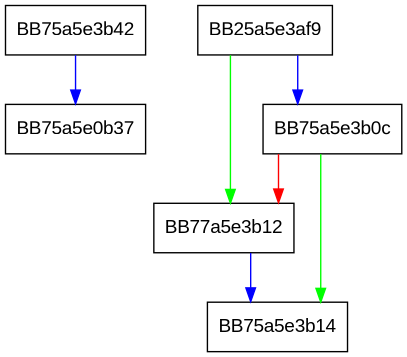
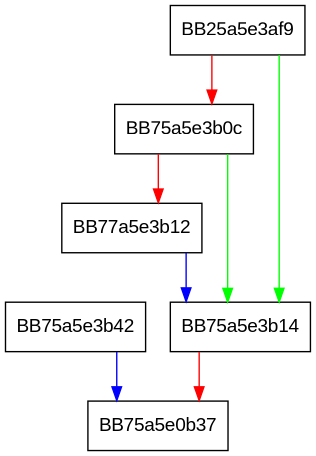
edge "BB25a5e3af9" -> "BB75a5e3b0c": color blue -> red
edge "BB25a5e3af9" -> "BB77a5e3b12": now "BB25a5e3af9" -> "BB75a5e3b14"
edge "BB75a5e3b14" -> "BB75a5e0b37": added
